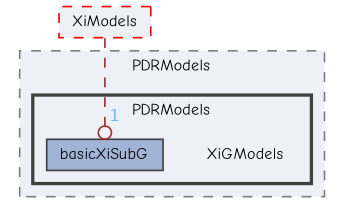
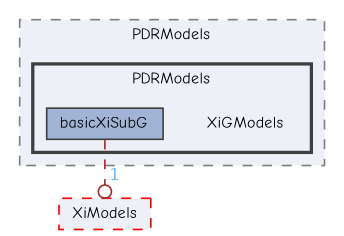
edge "XiModels" -> "basicXiSubG": reversed
